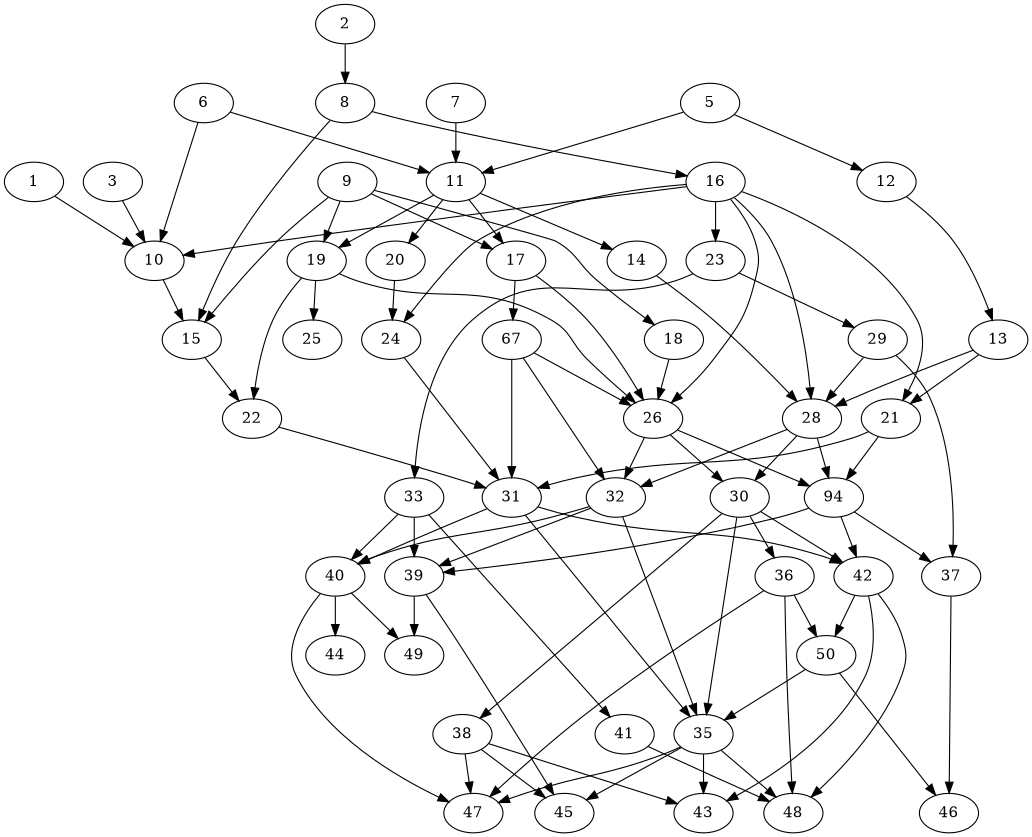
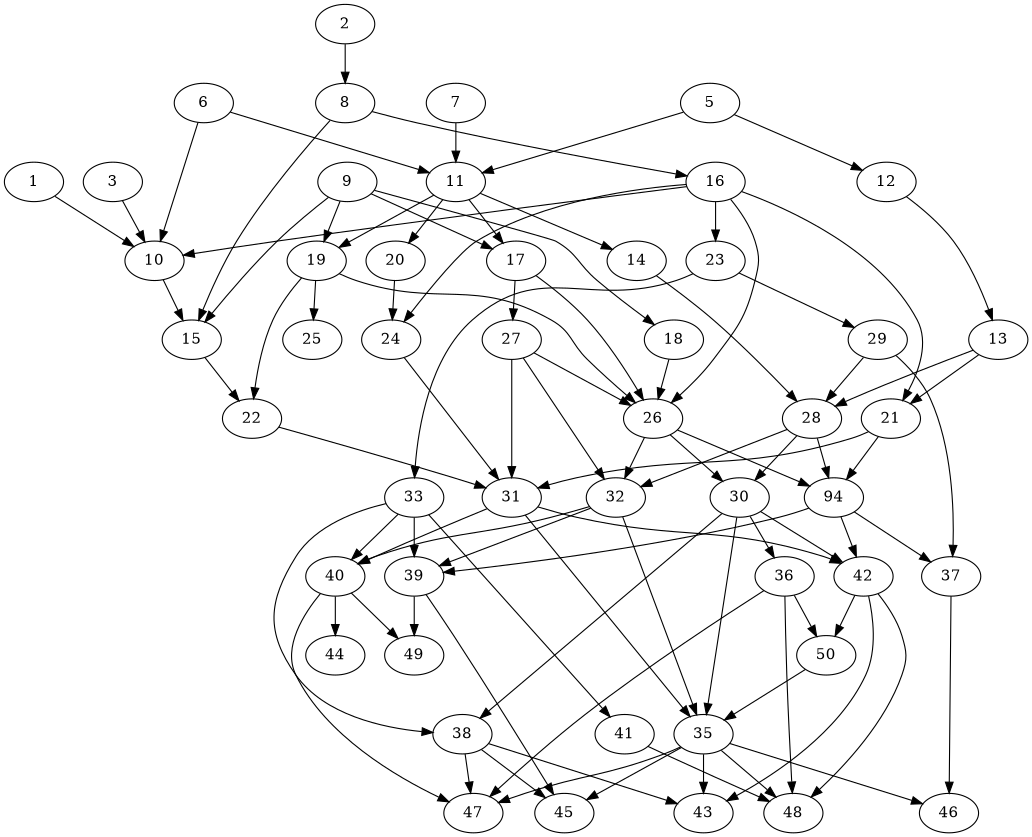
edge "16" -> "28": removed
node "67": label "67" -> "27"
edge "33" -> "38": added
edge "50" -> "46": now "35" -> "46"
